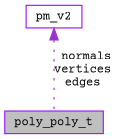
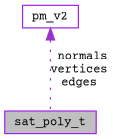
node "poly_poly_t": label "poly_poly_t" -> "sat_poly_t"
